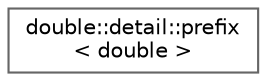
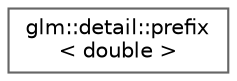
node "double::detail::prefix < double >": label "double::detail::prefix < double >" -> "glm::detail::prefix < double >"
